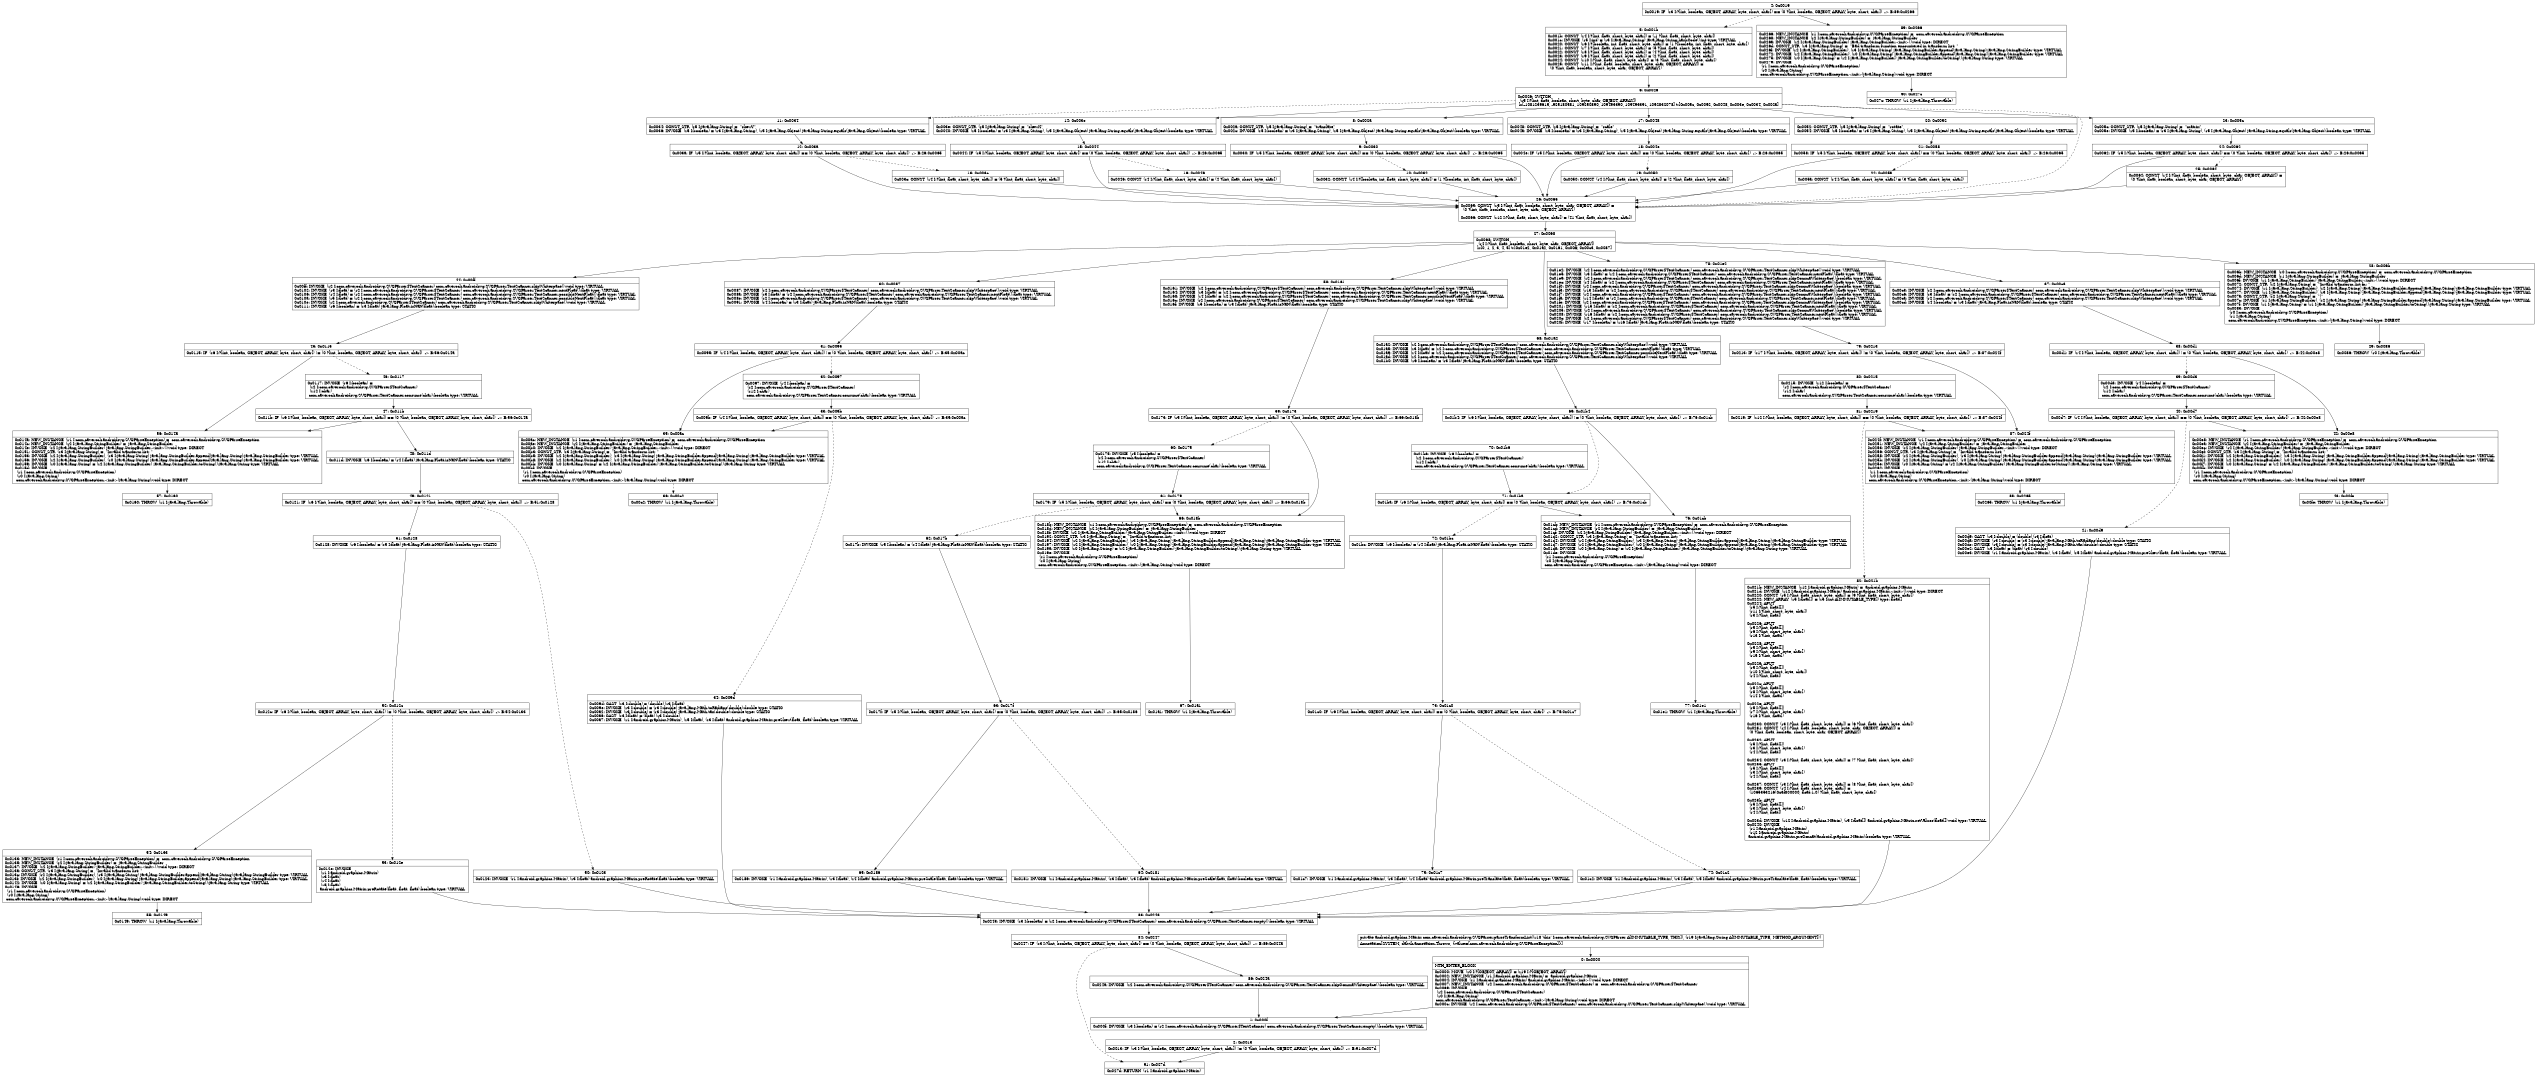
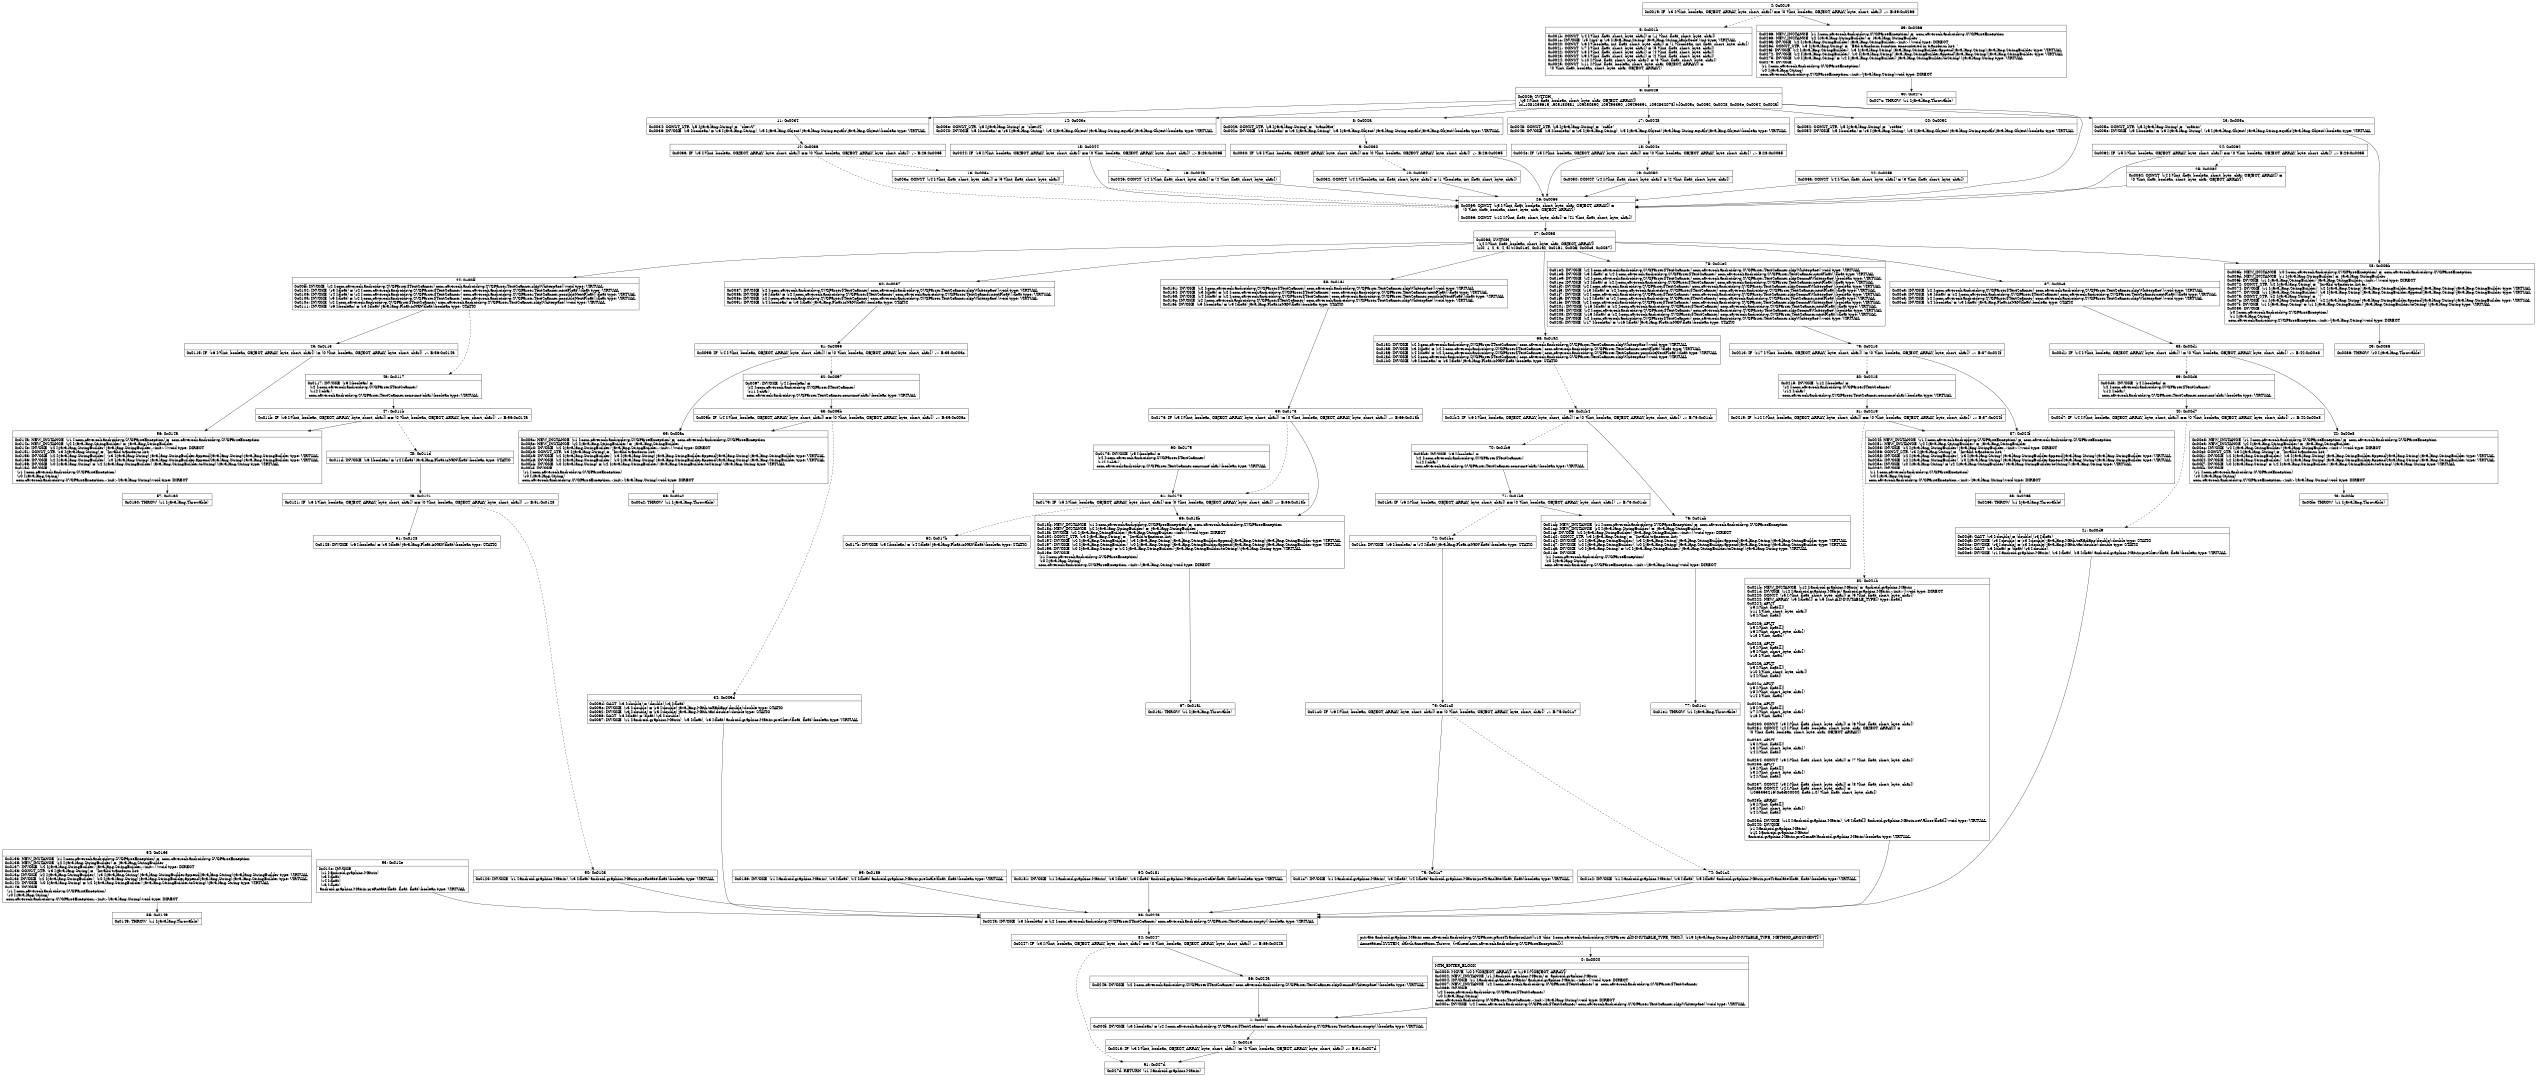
edge "6: 0x0026" -> "11: 0x0034": style dashed -> solid
edge "14: 0x003e" -> "15: 0x0044": removed
edge "23: 0x005c" -> "24: 0x0062": now "23: 0x005c" -> "28: 0x006b"
node "21: 0x0058": removed
edge "6: 0x0026" -> "26: 0x0065": style dashed -> solid
edge "13: 0x003c" -> "26: 0x0065": style solid -> dashed
edge "12: 0x003a" -> "26: 0x0065": style solid -> dashed
edge "79: 0x0213" -> "80: 0x0215": added
edge "45: 0x0115" -> "46: 0x0117": now "44: 0x00ff" -> "46: 0x0117"
edge "68: 0x01a2" -> "69: 0x01b4": style solid -> dashed
node "32: 0x0097": text "(r12 I:char)" -> "(r11 I:char)"
edge "40: 0x00d7" -> "42: 0x00e8": removed
edge "59: 0x0173" -> "60: 0x0175": now "59: 0x0173" -> "61: 0x0179"
edge "47: 0x011b" -> "48: 0x011d": style solid -> dashed
node "70: 0x01b6": text "0x01b6: INVOKE  (r6 I:boolean) =" -> "0x05b6: INVOKE  (r6 I:boolean) ="
edge "69: 0x01b4" -> "71: 0x01ba": now "69: 0x01b4" -> "70: 0x01b6"
edge "35: 0x00ac" -> "36: 0x00c2": style dashed -> solid
node "52: 0x012c": removed
node "63: 0x017f": removed
node "82: 0x021b": text "0x023b: APUT" -> "0x023b: ARRAY"
edge "1: 0x000f" -> "2: 0x0013": added
